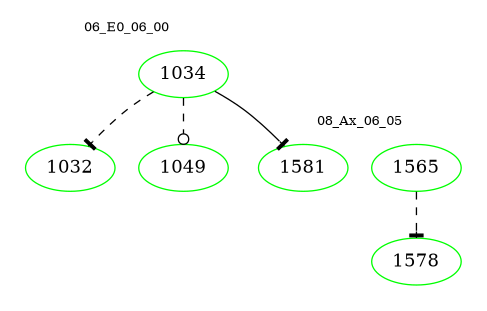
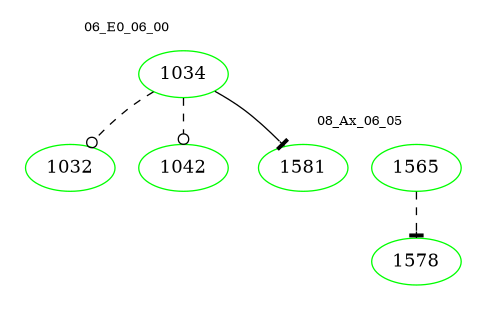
edge "1034" -> "1032": arrowhead tee -> odot
node "1049": label "1049" -> "1042"
